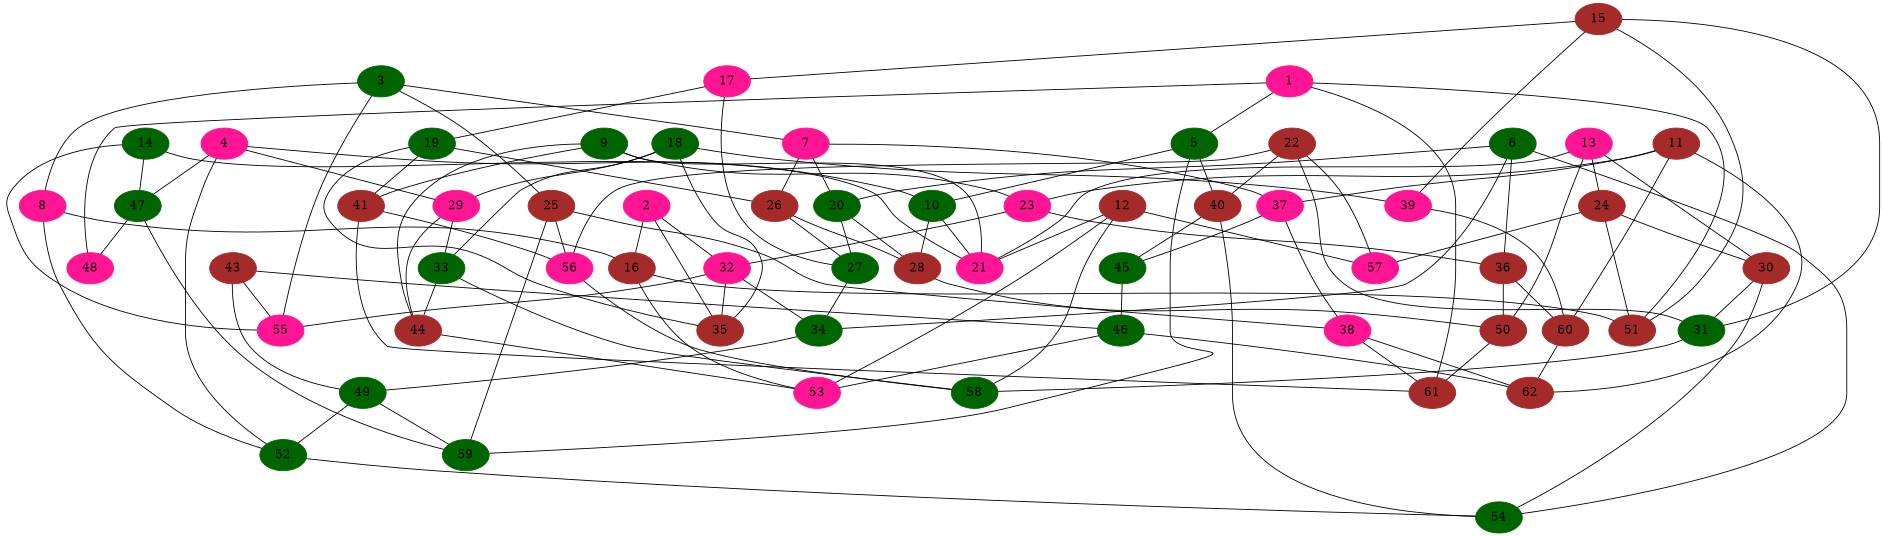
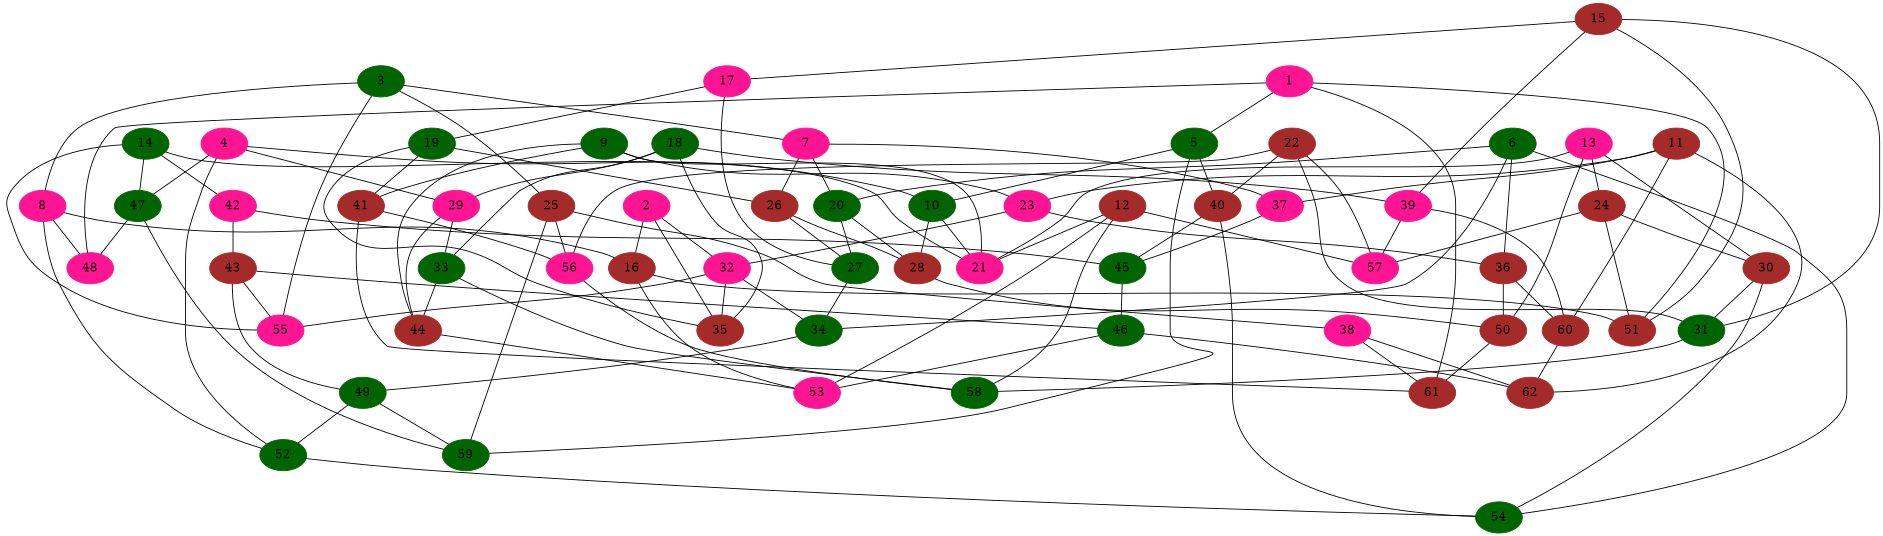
node "42": added
edge "8" -- "48": added
edge "39" -- "57": added
edge "37" -- "38": removed
